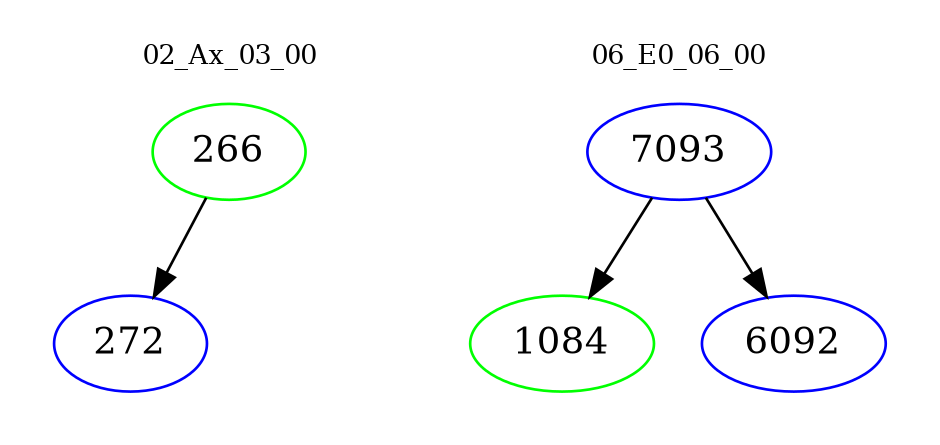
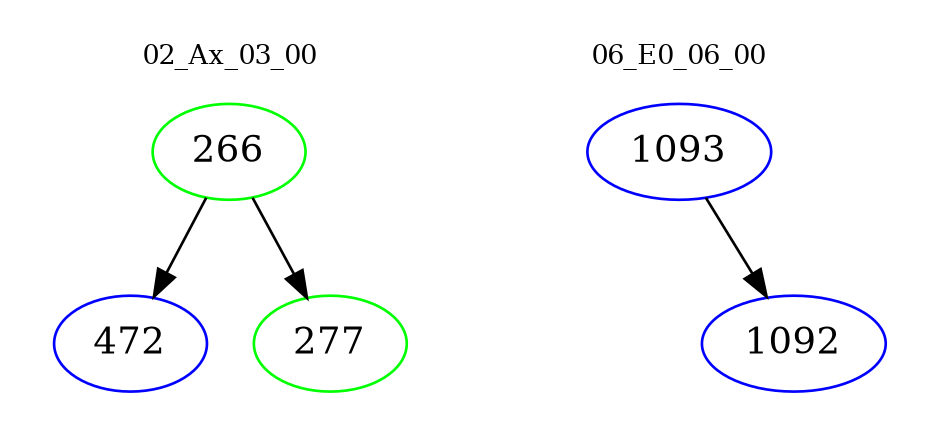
node "7093": label "7093" -> "1093"
node "272": label "272" -> "472"
node "277": added
node "1084": removed
node "6092": label "6092" -> "1092"
